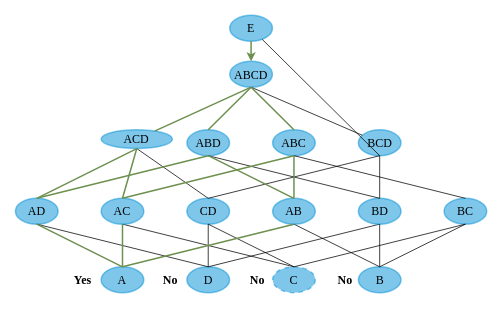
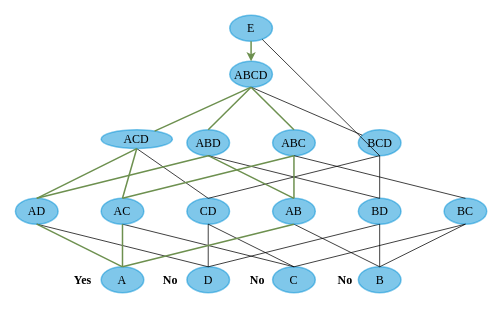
node "C": style dashed -> solid
